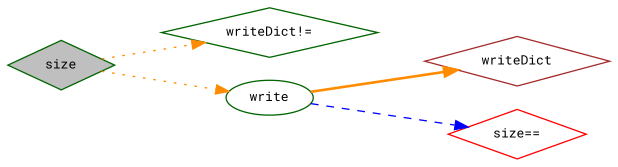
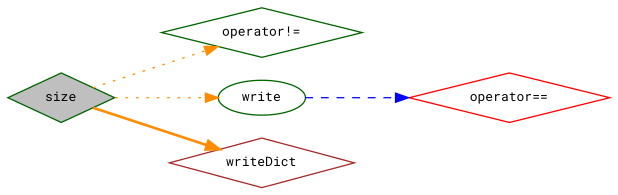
node "writeDict!=": label "writeDict!=" -> "operator!="
edge "write" -> "writeDict": now "size" -> "writeDict"
node "size==": label "size==" -> "operator=="
